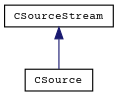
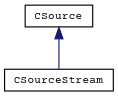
edge "CSource" -> "CSourceStream": reversed
